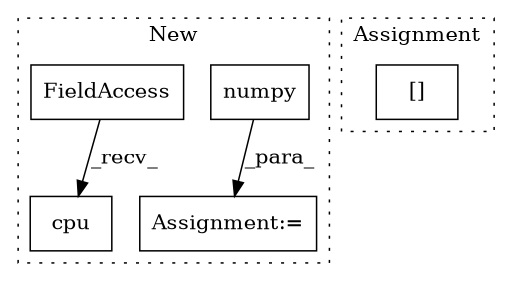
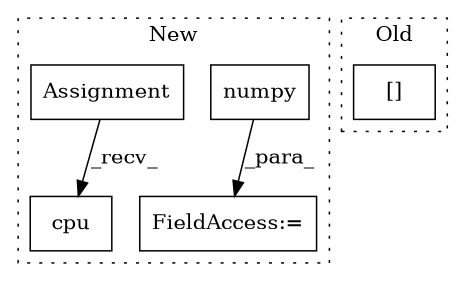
cluster "Assignment": label "Assignment" -> "Old"
node "FieldAccess": label "FieldAccess" -> "Assignment"
node "Assignment:=": label "Assignment:=" -> "FieldAccess:="
